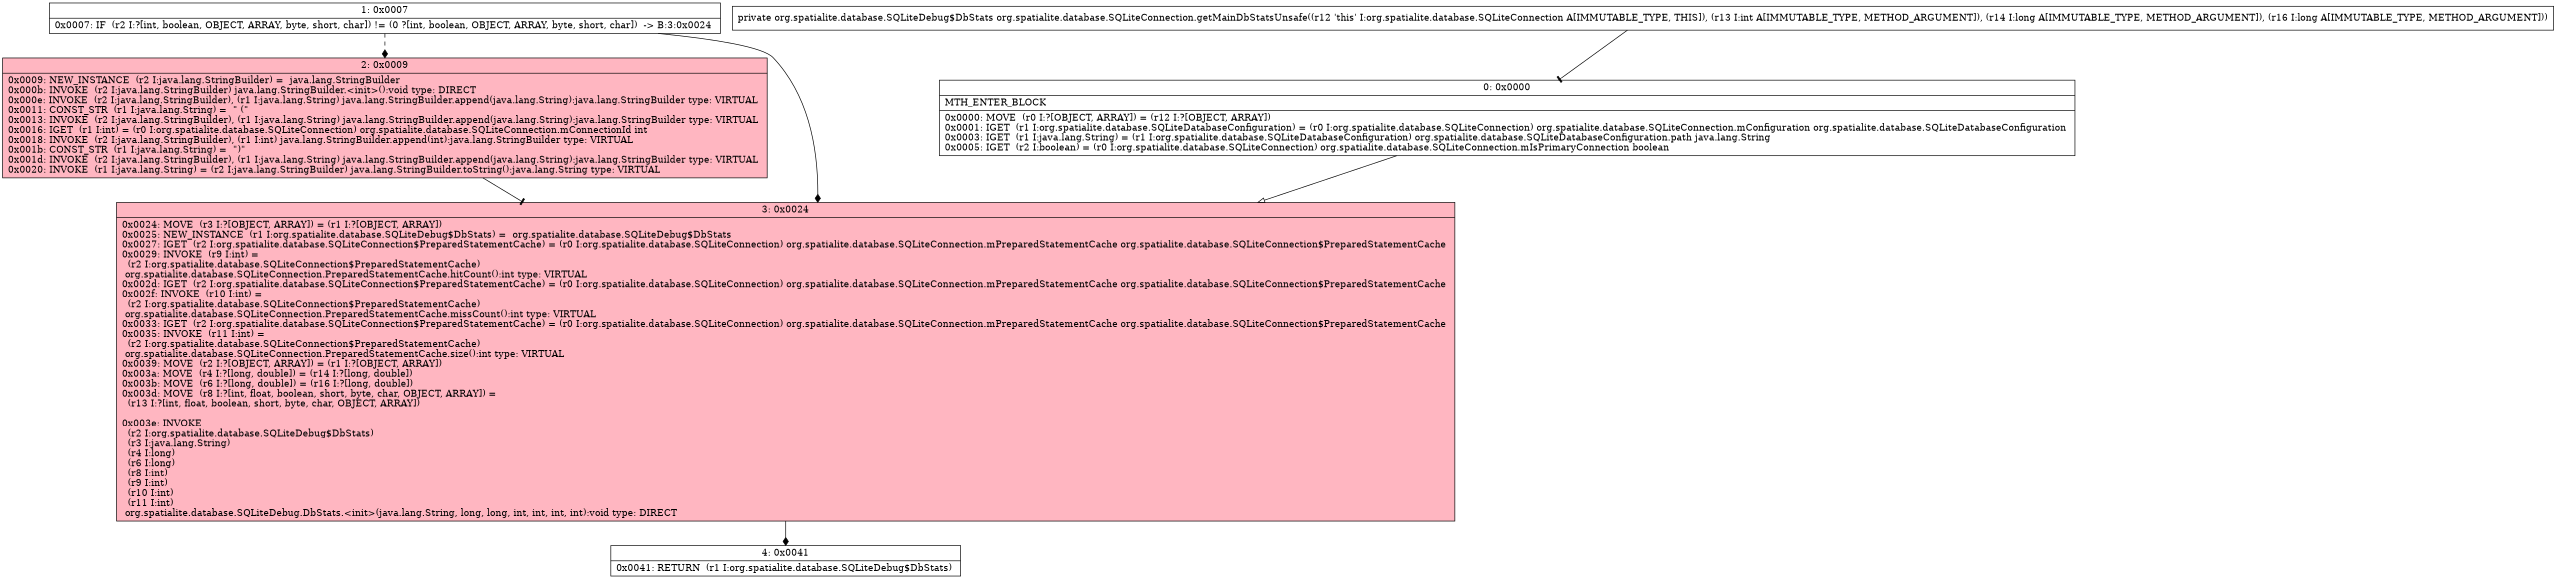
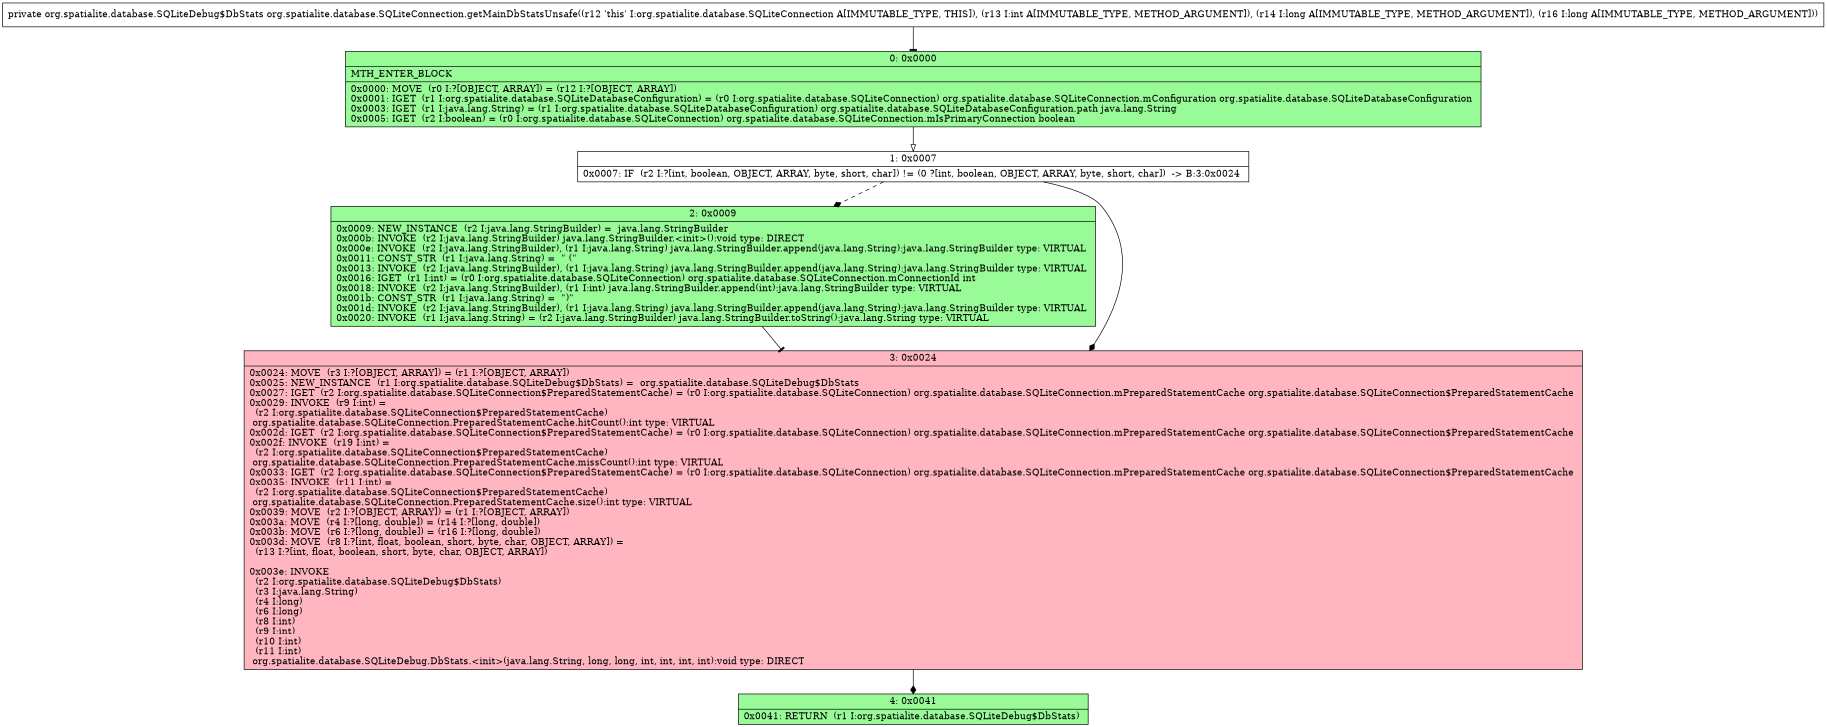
node "2: 0x0009": fillcolor lightpink -> palegreen
node "0: 0x0000": fillcolor white -> palegreen
edge "0: 0x0000" -> "3: 0x0024": now "0: 0x0000" -> "1: 0x0007"
node "3: 0x0024": text "0x002f: INVOKE  (r10 I:int) =" -> "0x002f: INVOKE  (r19 I:int) ="
node "4: 0x0041": fillcolor white -> palegreen
